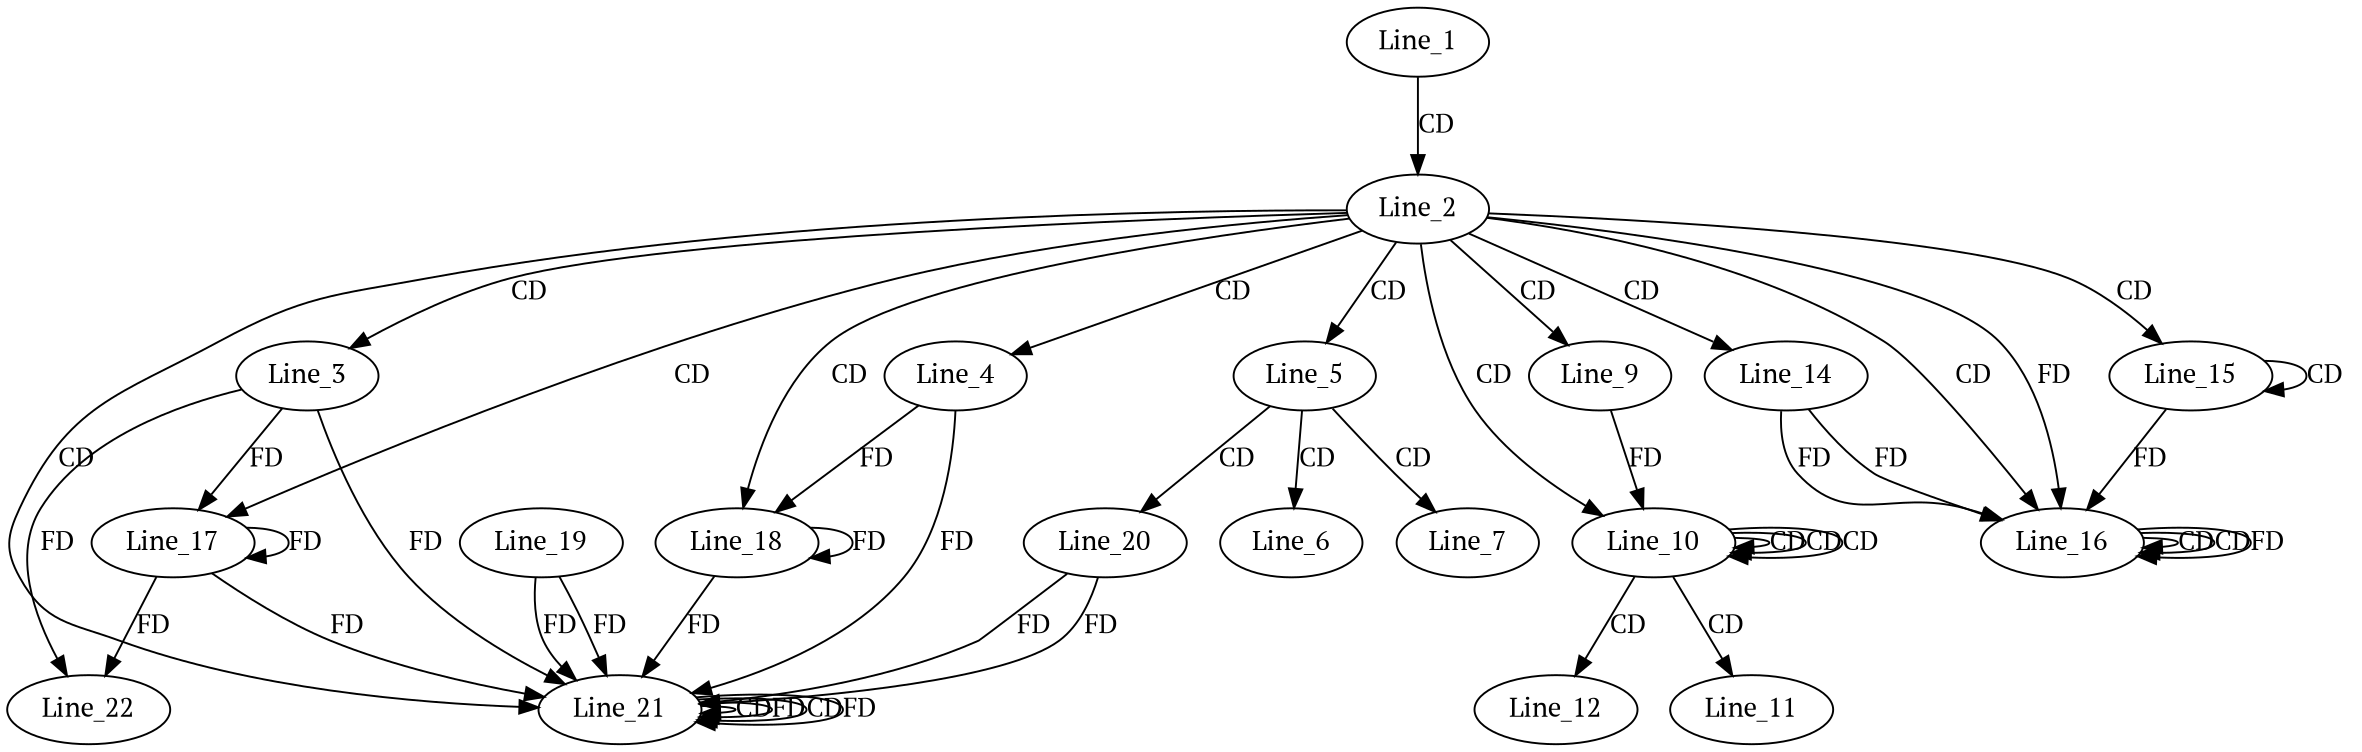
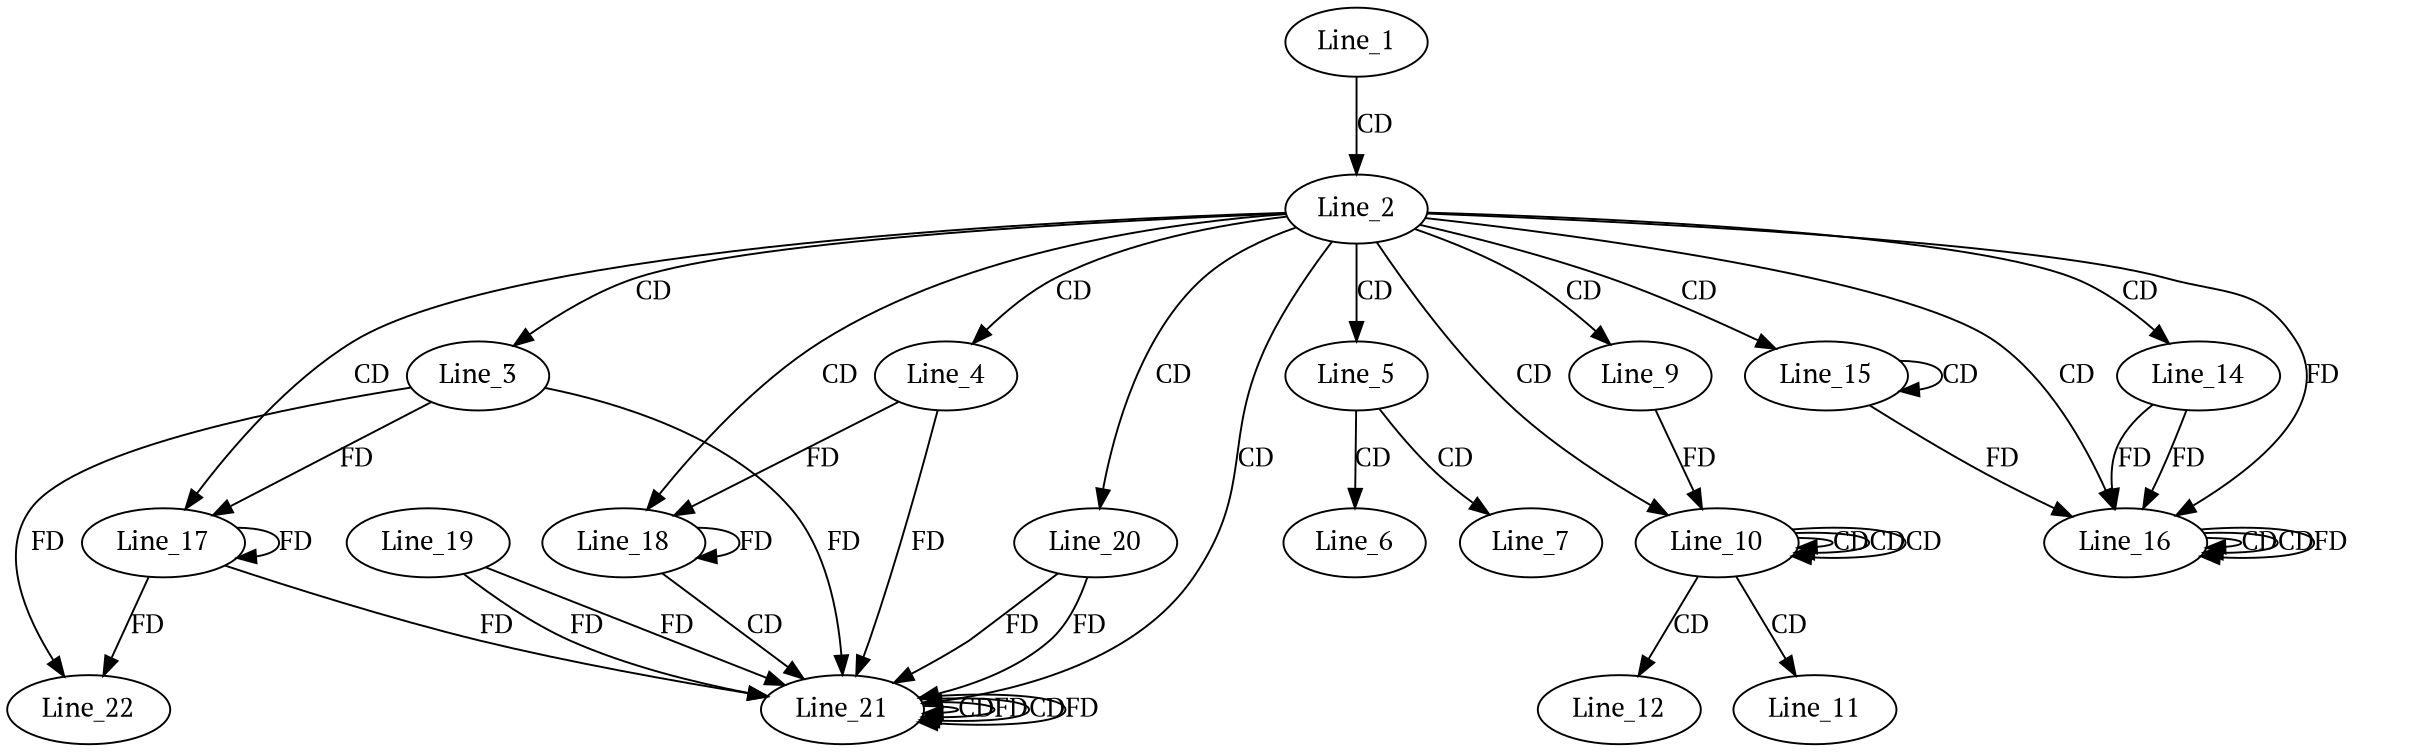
edge "Line_5" -> "Line_20": now "Line_2" -> "Line_20"
edge "Line_18" -> "Line_21": label "FD" -> "CD"
